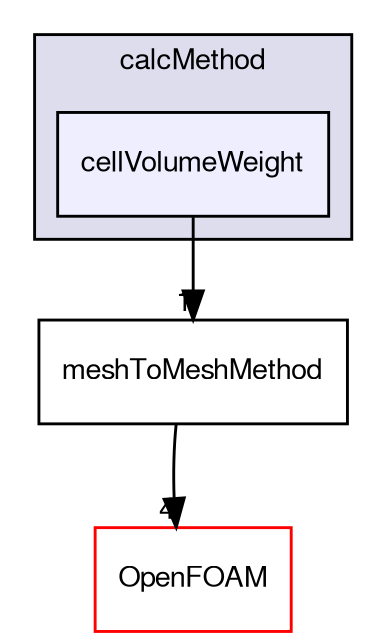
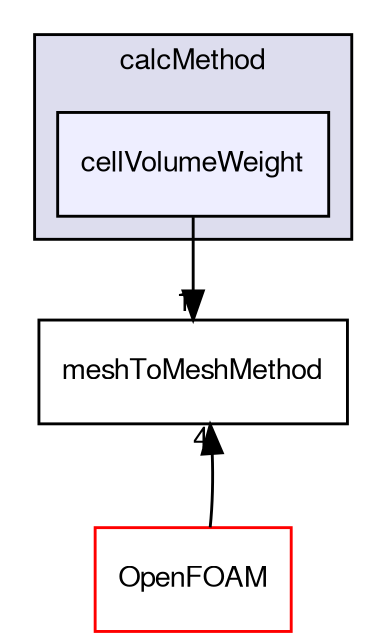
edge "meshToMeshMethod" -> "OpenFOAM": reversed
